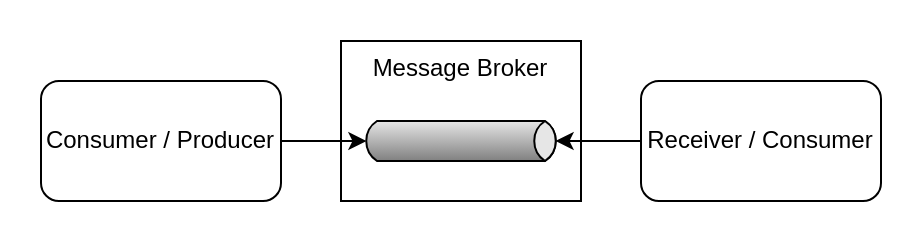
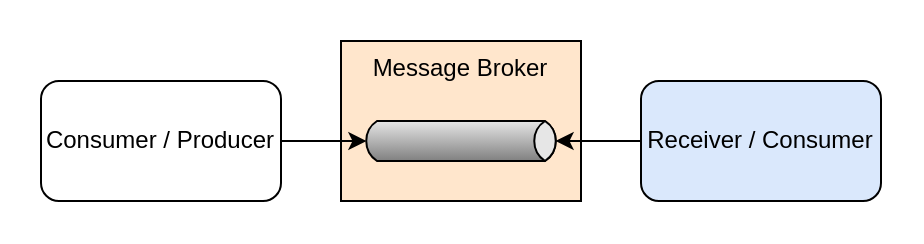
node "Message Broker": fillcolor #ffffff -> #ffe6cc
node "Receiver / Consumer": fillcolor #ffffff -> #dae8fc
